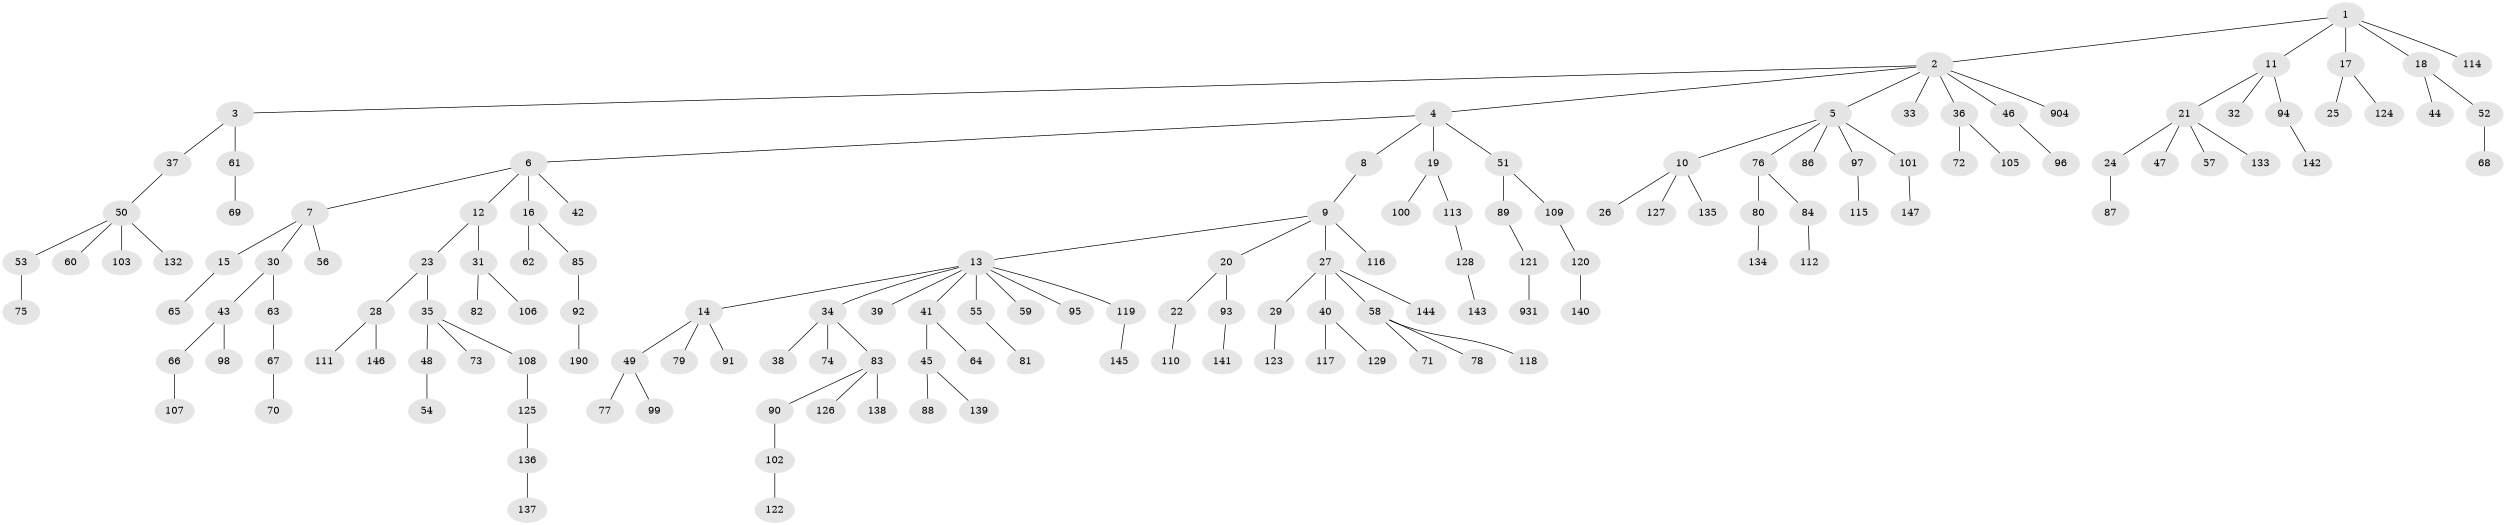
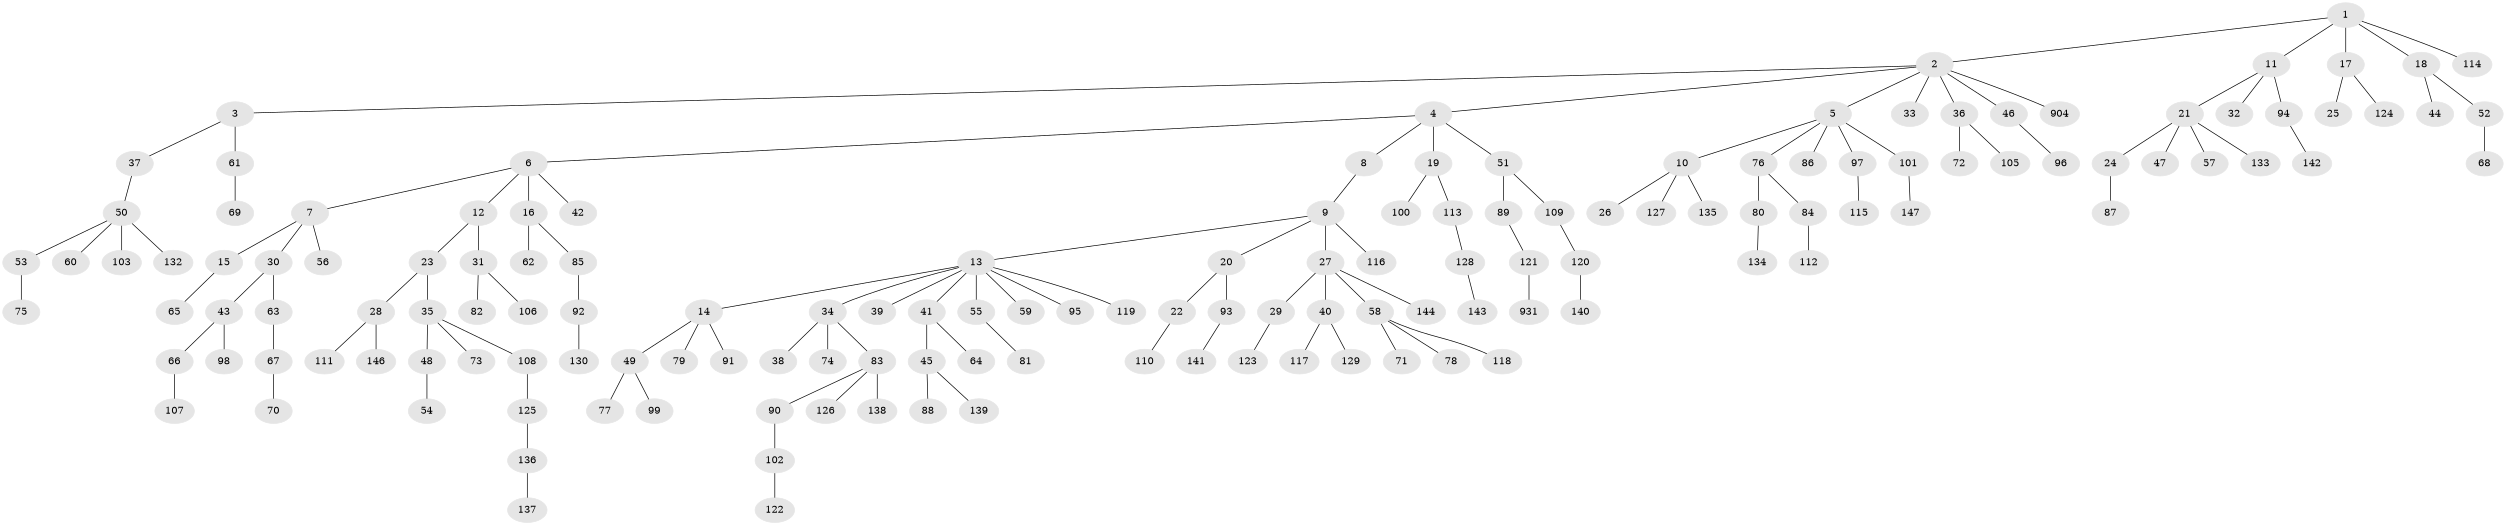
node "190": label "190" -> "130"
node "145": removed
